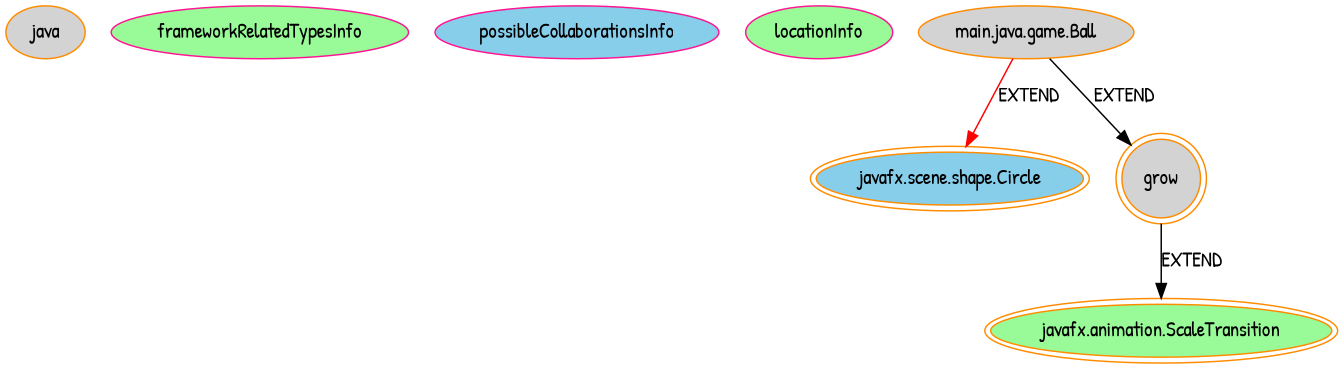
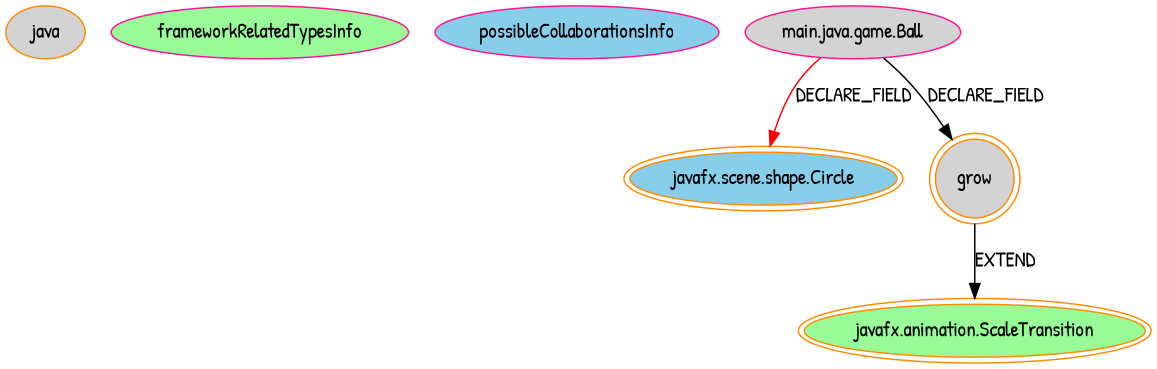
node "locationInfo": removed
node "main.java.game.Ball": color darkorange -> deeppink
edge "main.java.game.Ball" -> "javafx.scene.shape.Circle": label "EXTEND" -> "DECLARE_FIELD"
edge "main.java.game.Ball" -> "grow": label "EXTEND" -> "DECLARE_FIELD"
